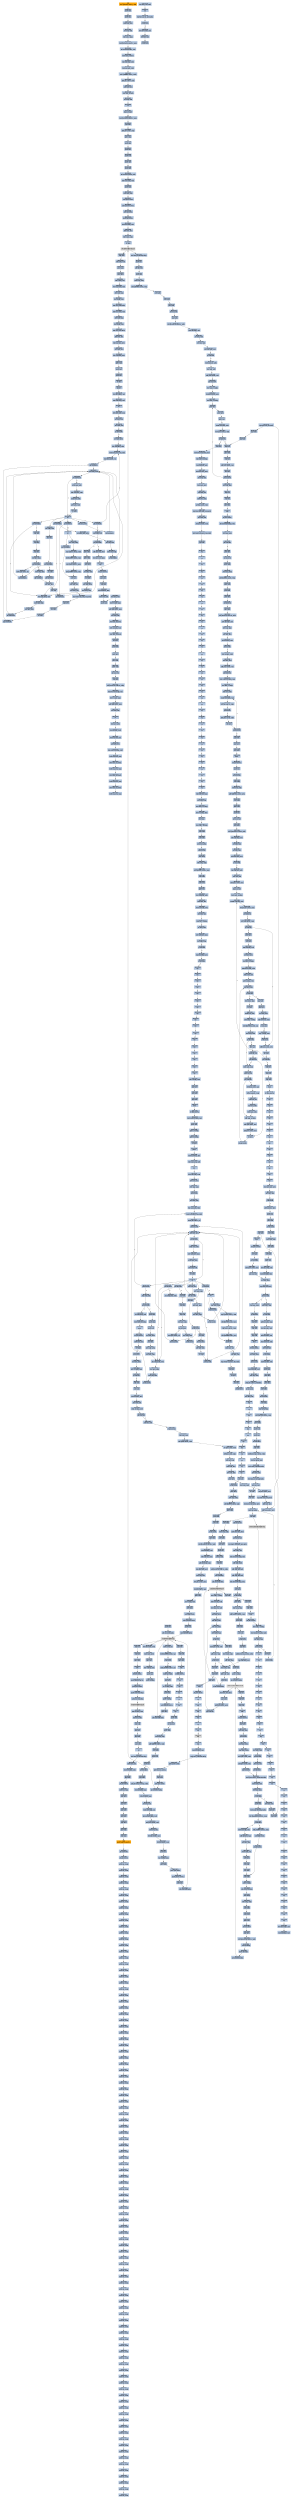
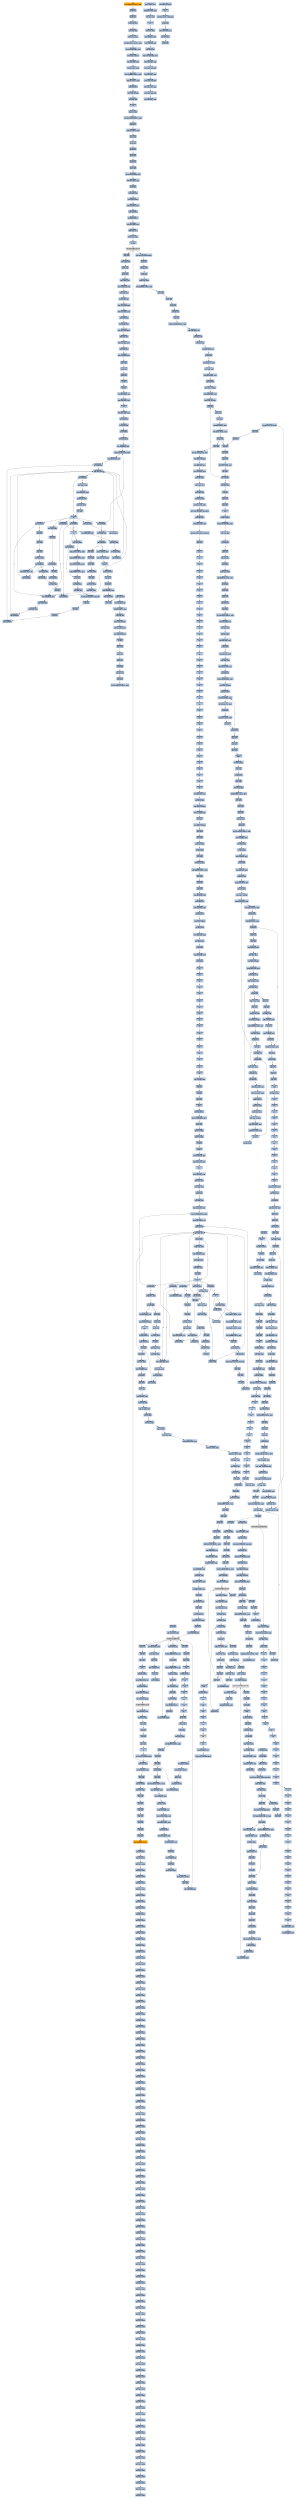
node "0x035c0160 leal 0x10001343(%ebp), %esi": removed
